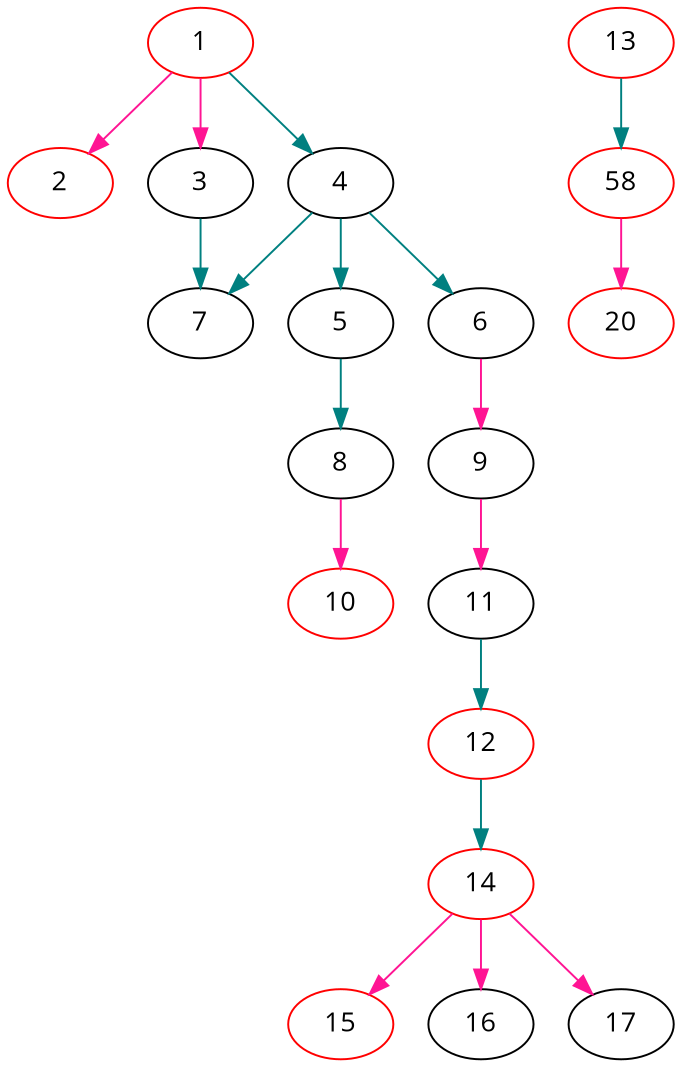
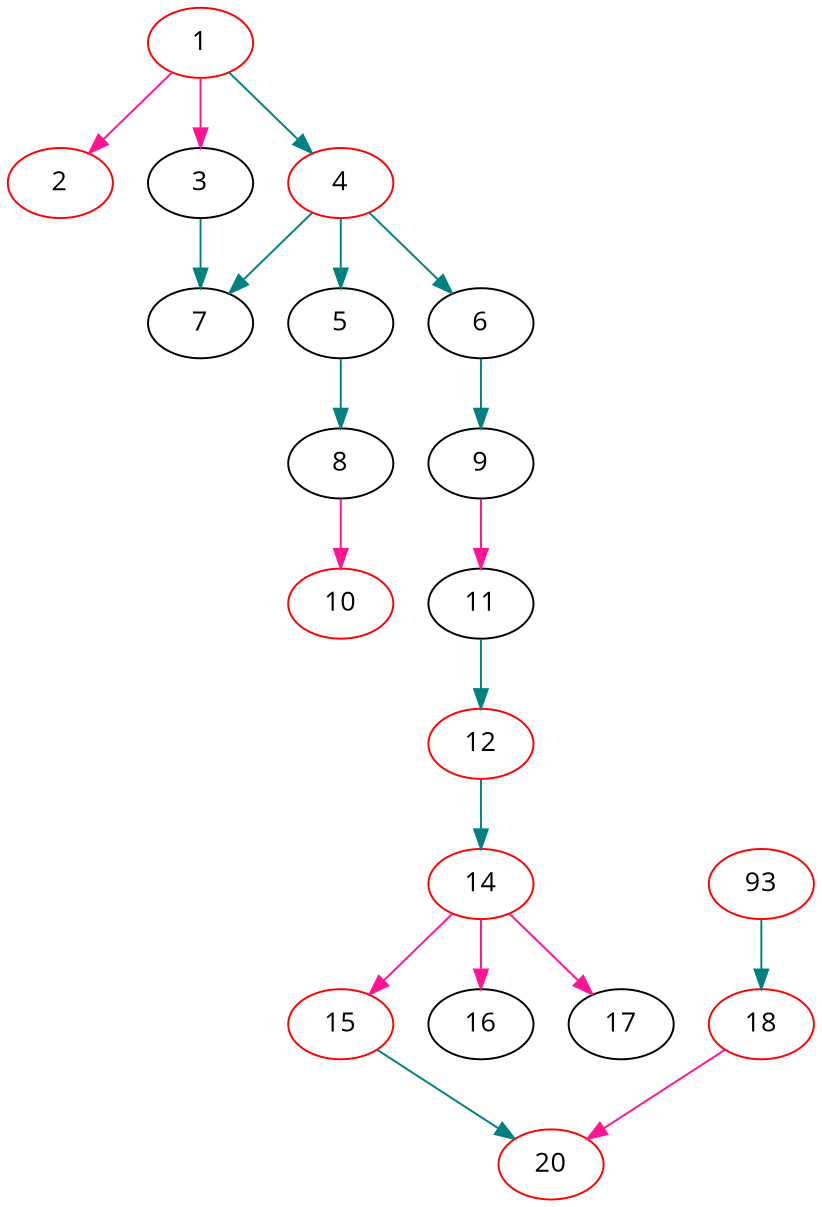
node "13": label "13" -> "93"
node "4": color black -> red
node "58": label "58" -> "18"
edge "6" -> "9": color deeppink -> teal
edge "15" -> "20": added
